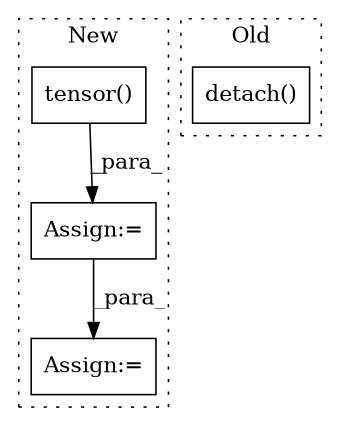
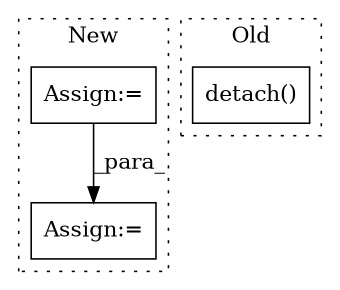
node "tensor()": removed
